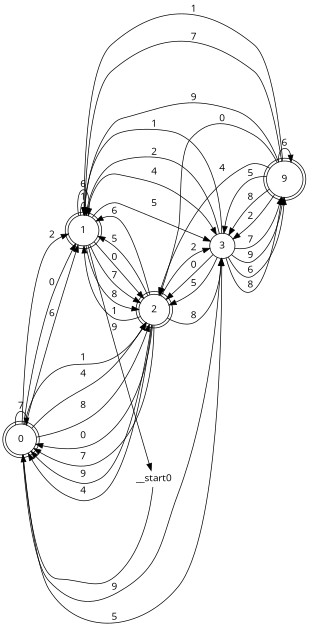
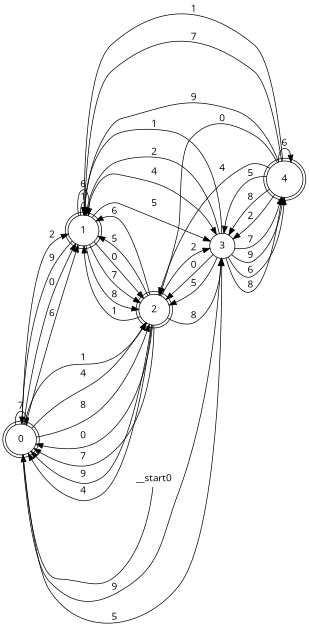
node "9": label "9" -> "4"
edge "1" -> "__start0": now "1" -> "0"
